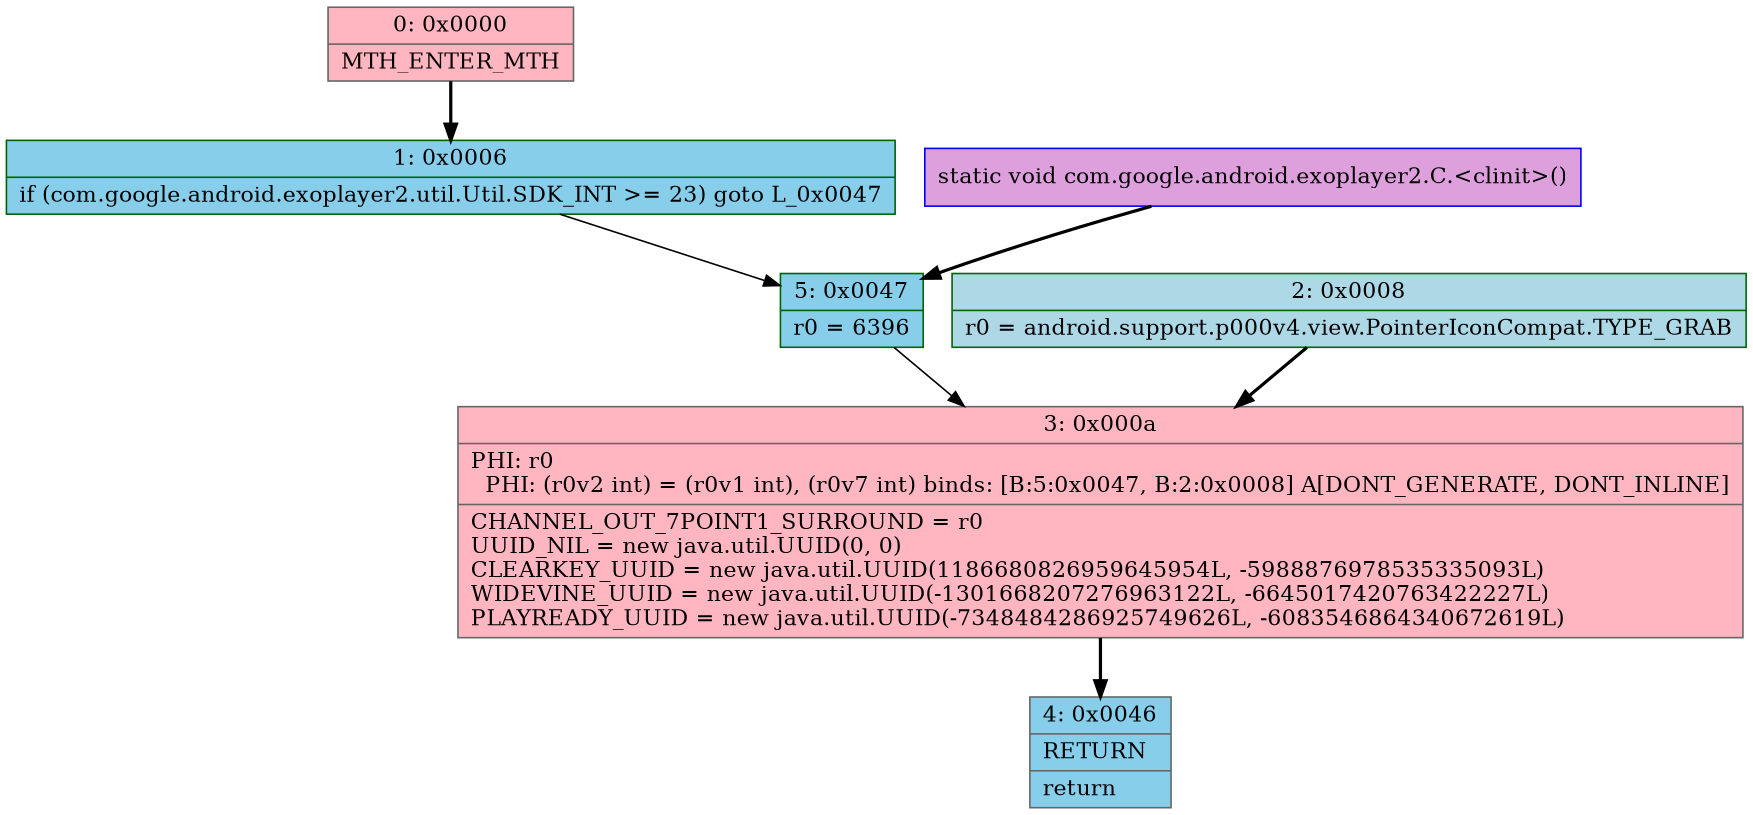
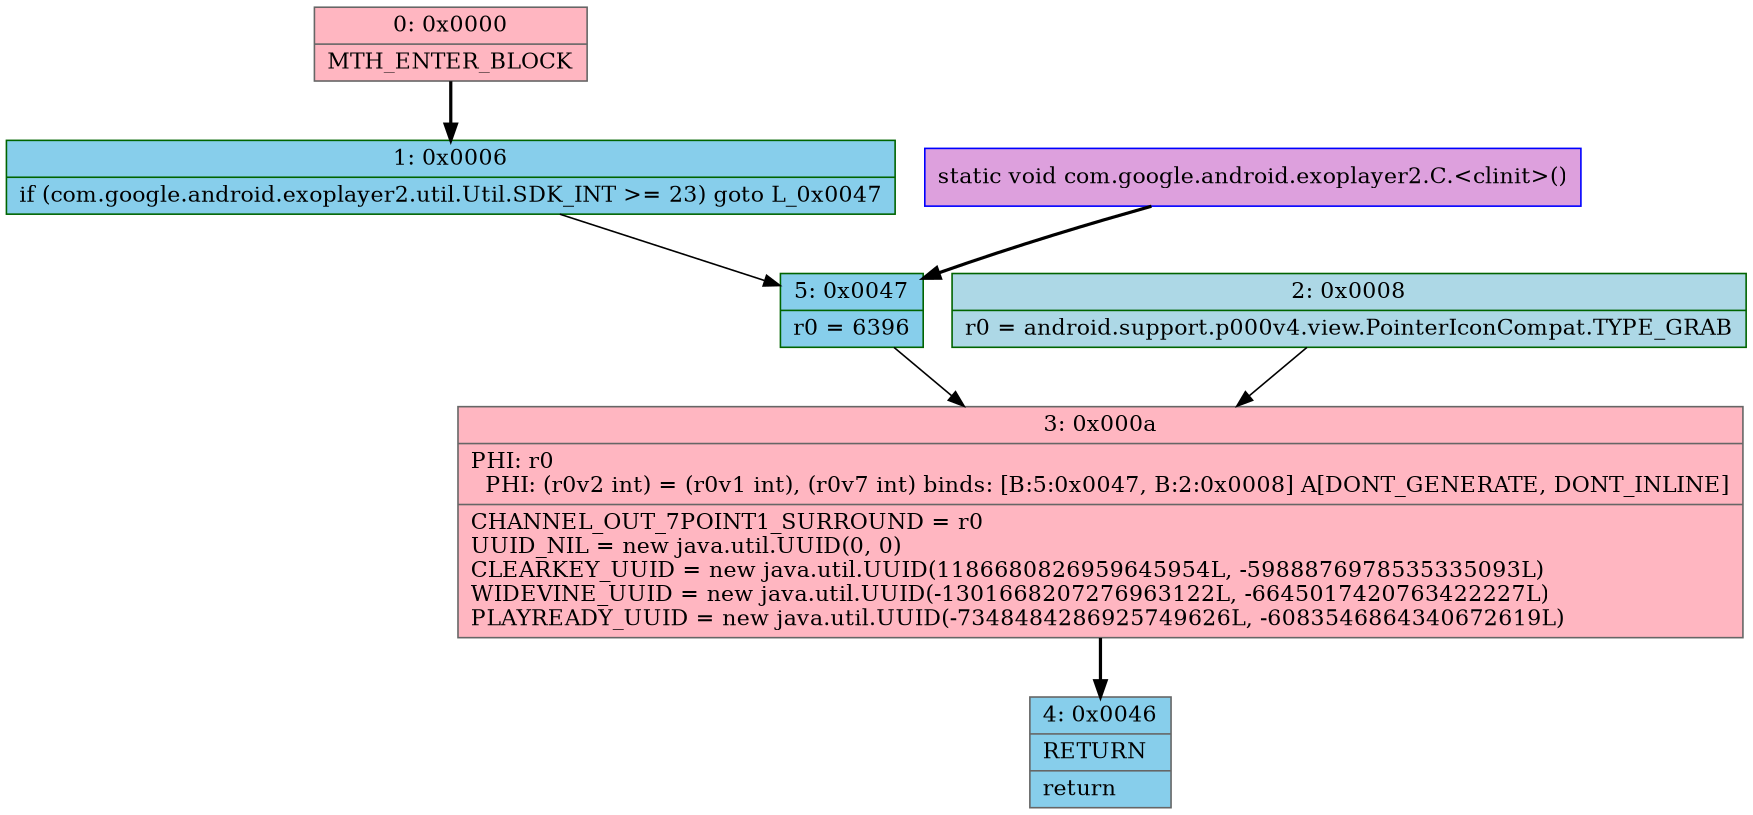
node "0: 0x0000": text "MTH_ENTER_MTH" -> "MTH_ENTER_BLOCK"
edge "2: 0x0008" -> "3: 0x000a": style bold -> solid
